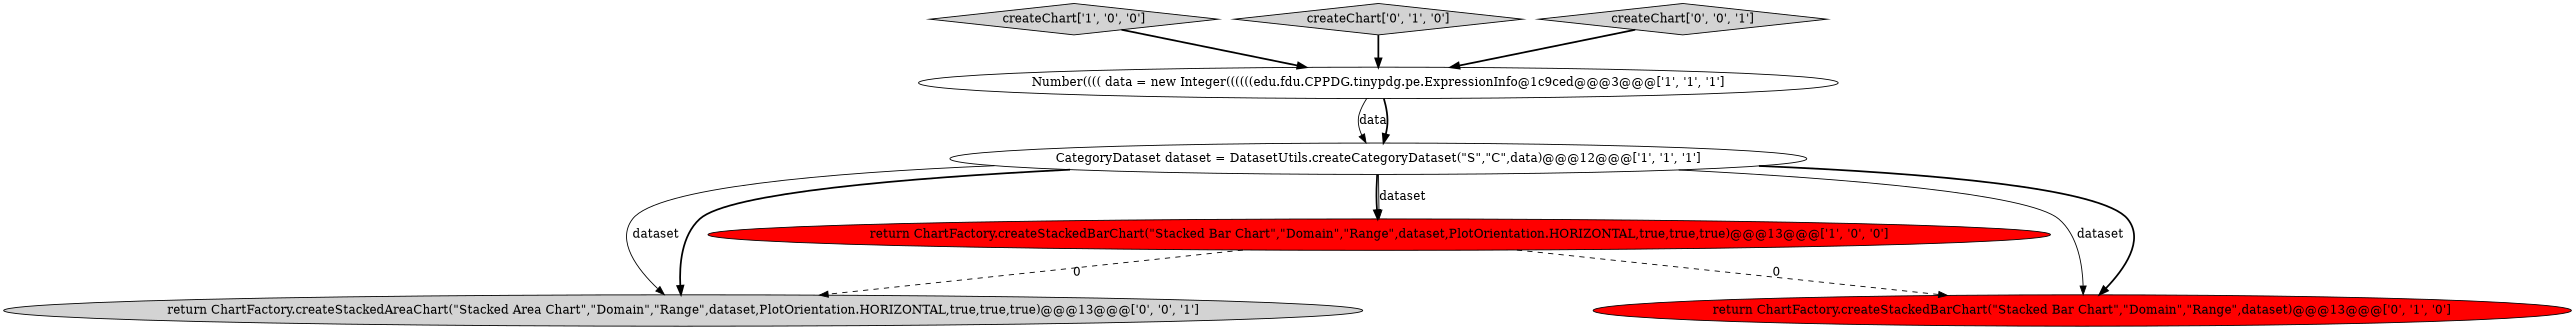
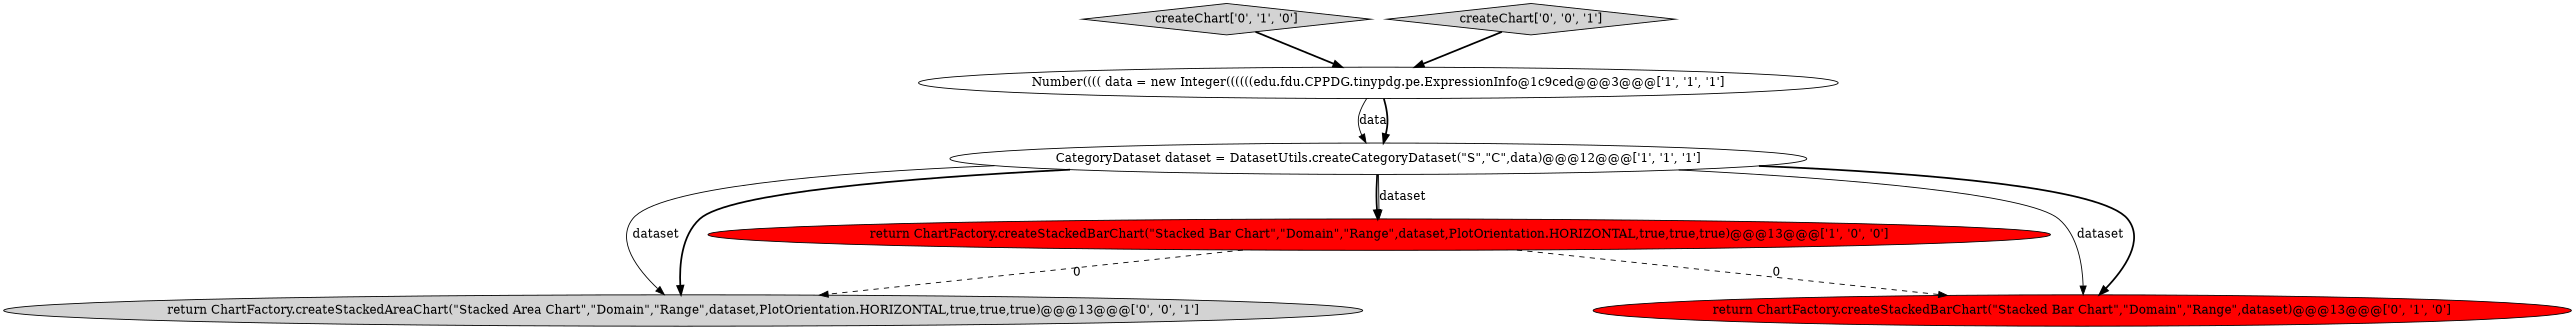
node "createChart['1', '0', '0']": removed
